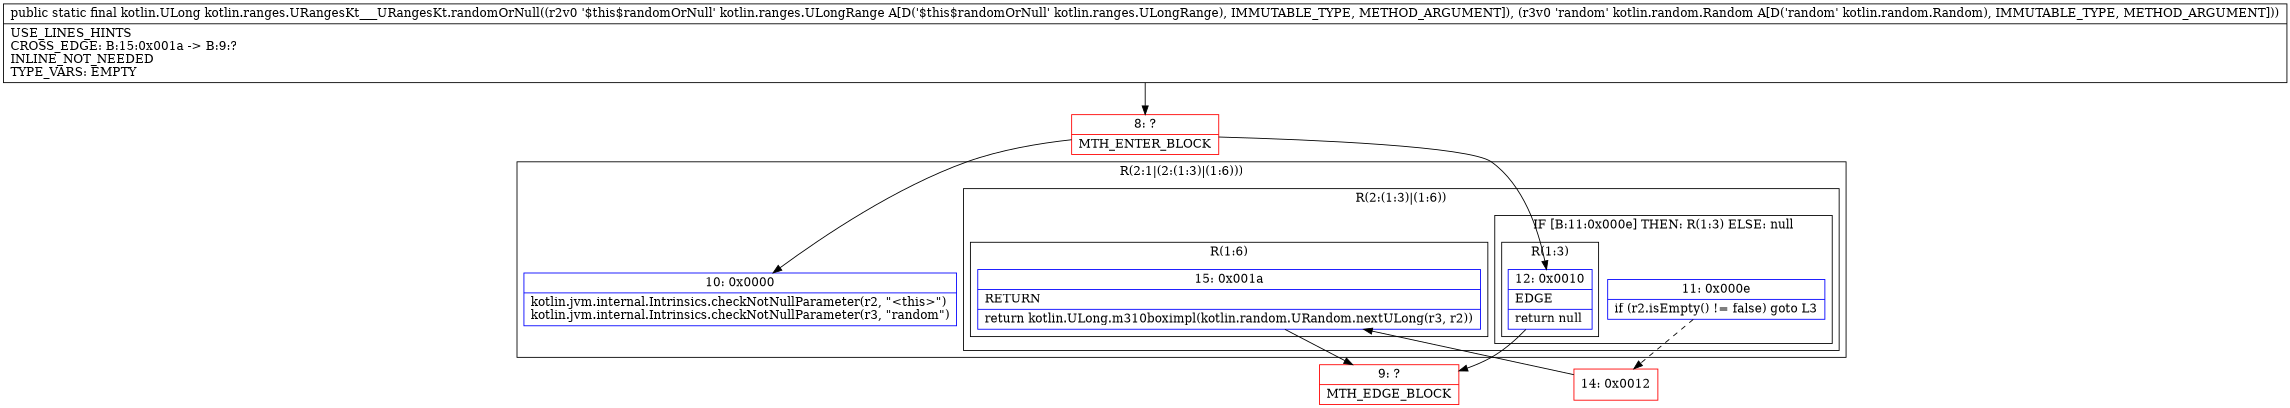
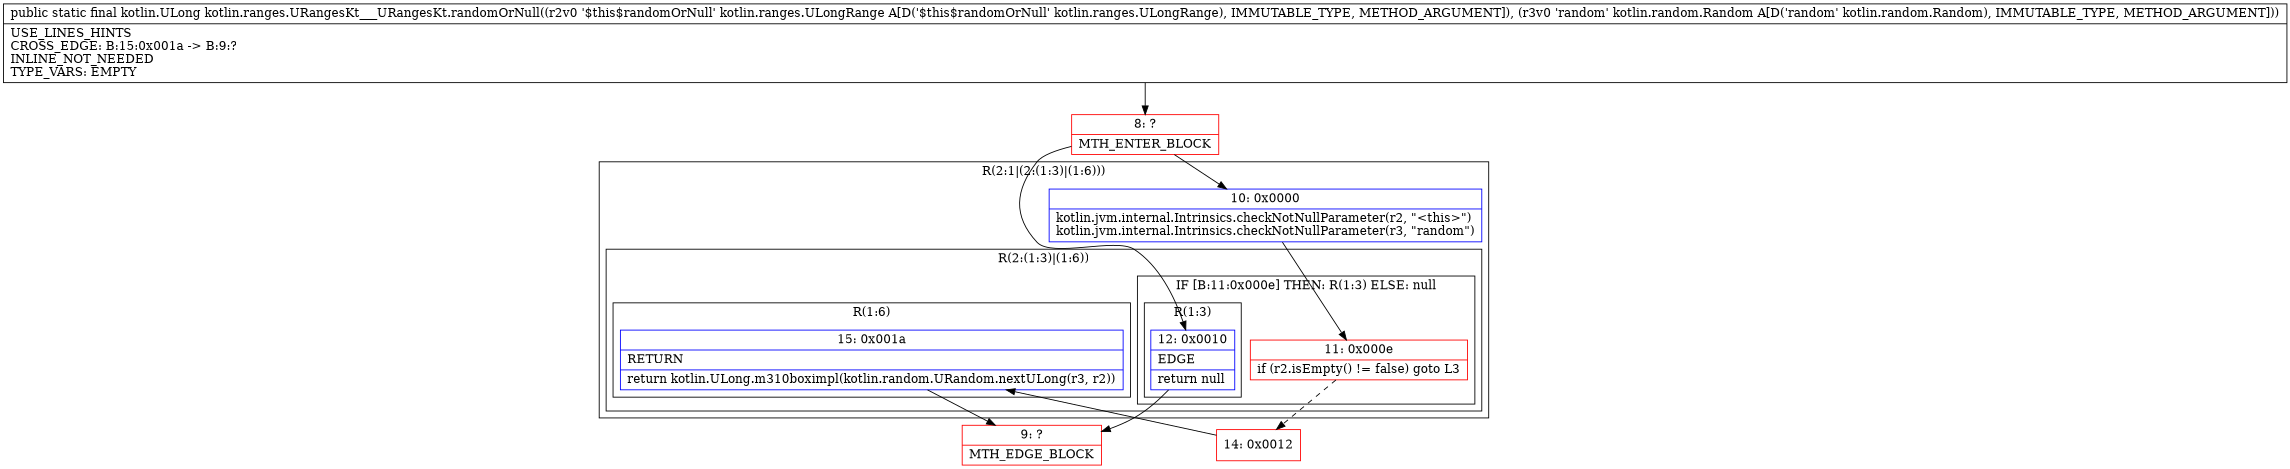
edge "10: 0x0000" -> "11: 0x000e": added
node "11: 0x000e": color blue -> red
